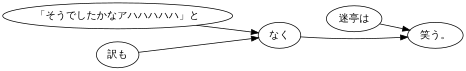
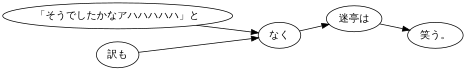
edge "なく" -> "笑う。": now "なく" -> "迷亭は"
